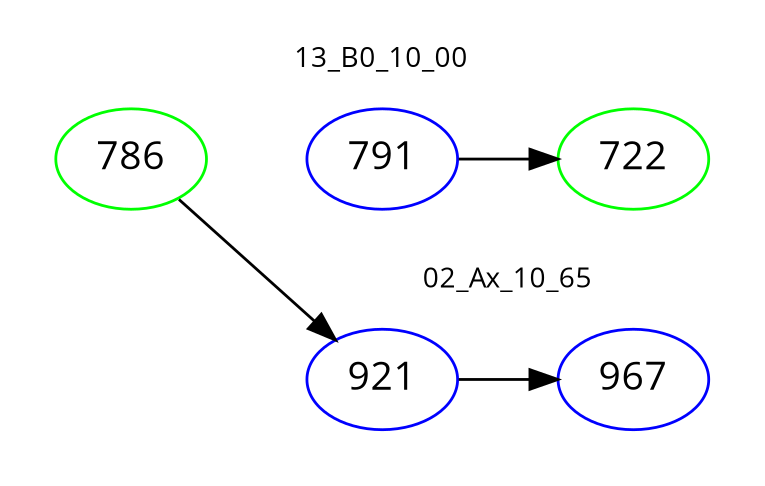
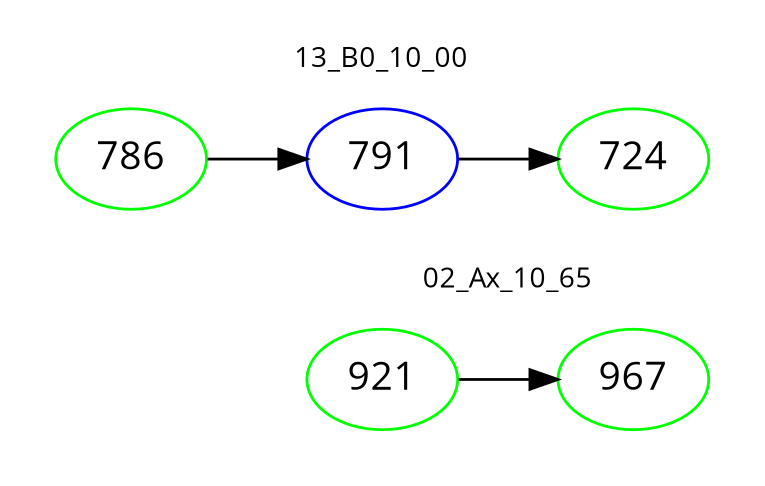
node "722": label "722" -> "724"
edge "786" -> "921": now "786" -> "791"
node "921": color blue -> green
node "967": color blue -> green
